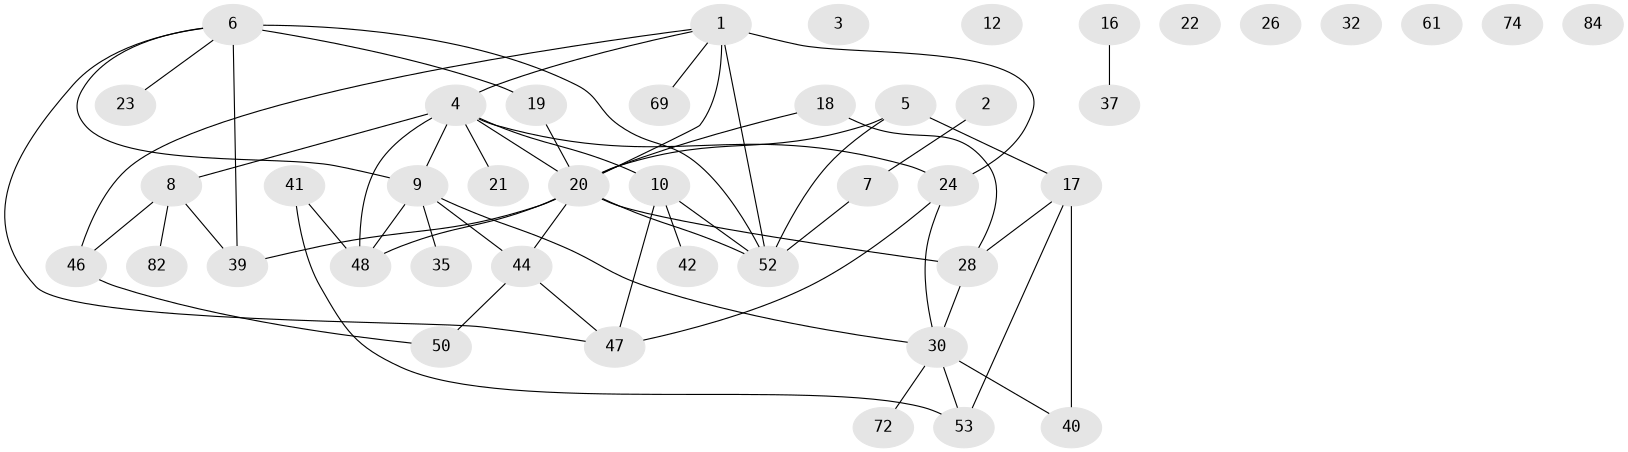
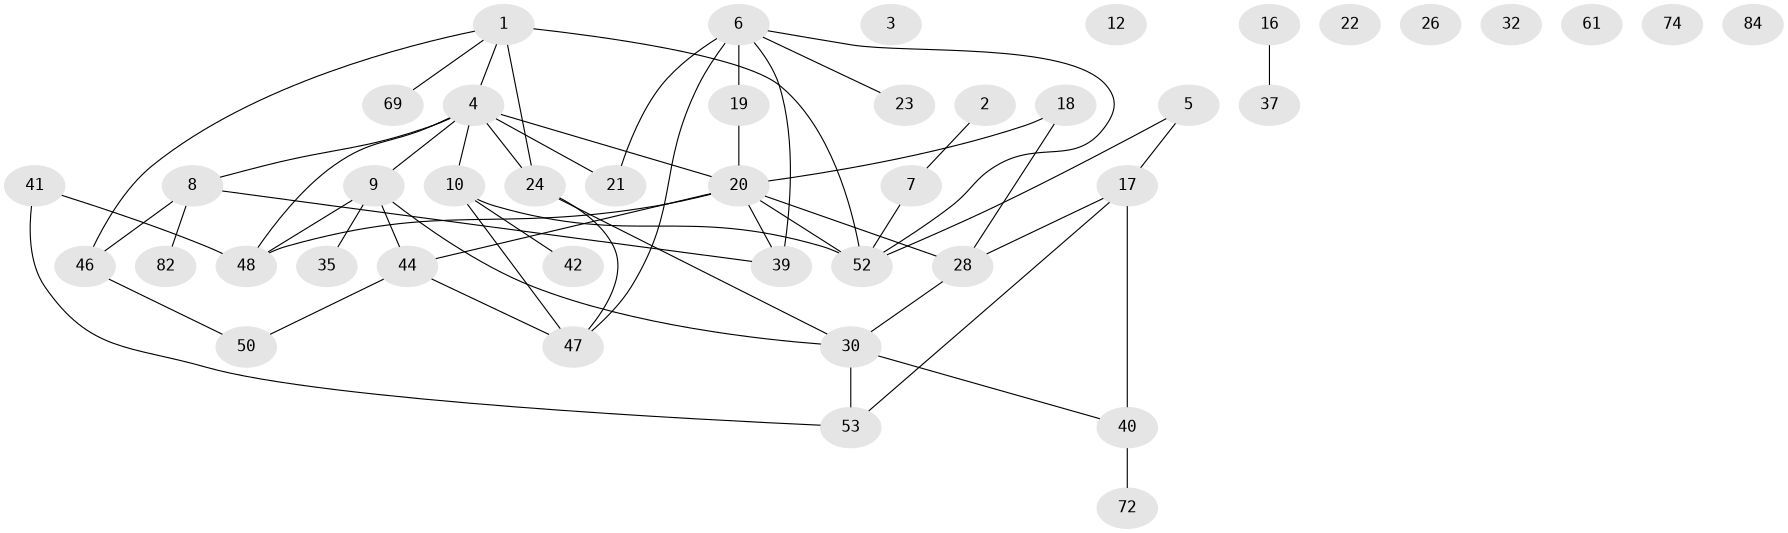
edge "1" -- "20": removed
edge "5" -- "20": removed
edge "6" -- "9": now "6" -- "21"
edge "30" -- "72": now "40" -- "72"
